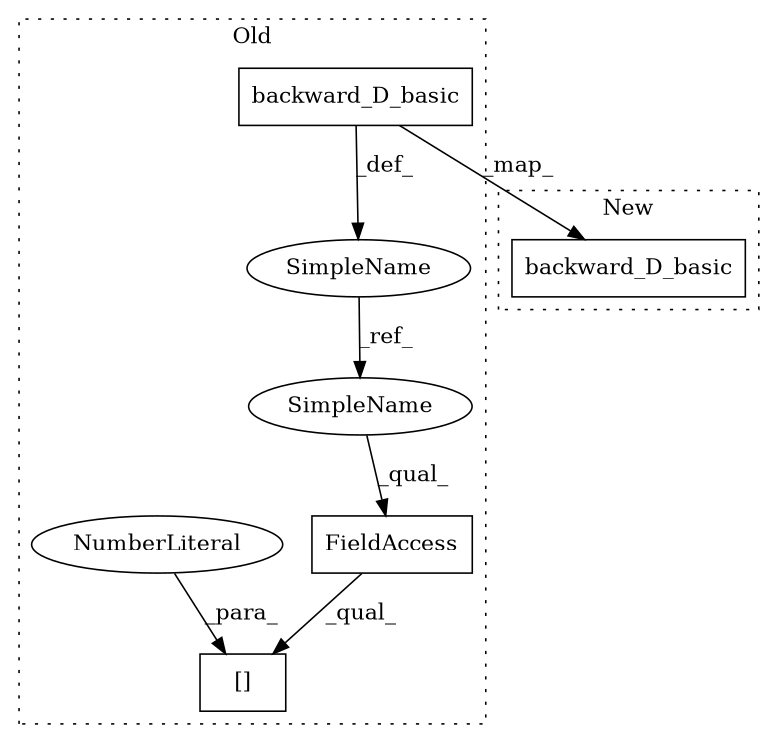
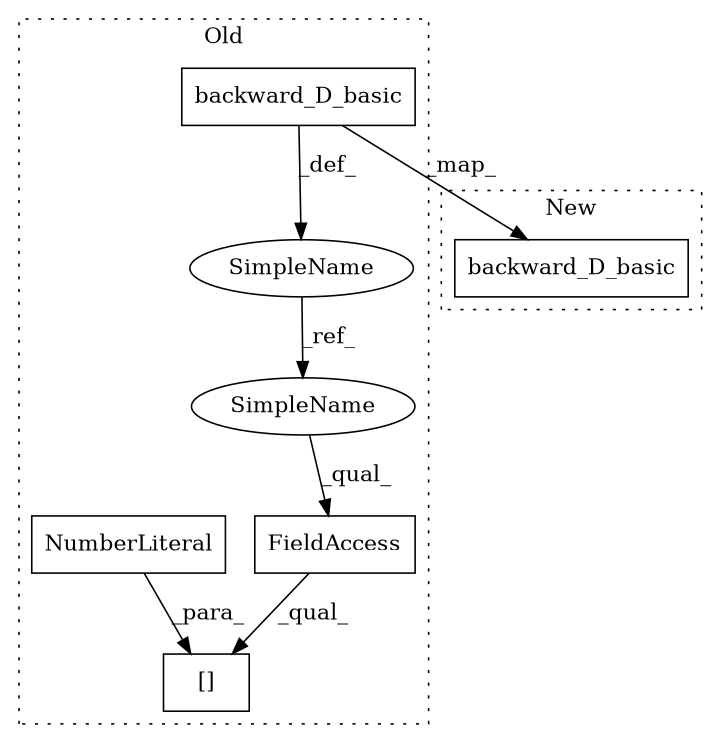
node "NumberLiteral": shape ellipse -> box
